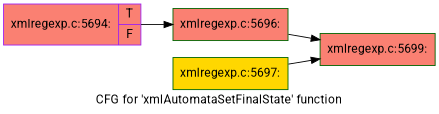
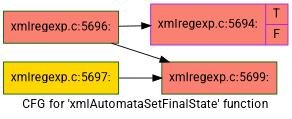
edge "xmlregexp.c:5694:" -> "xmlregexp.c:5696:": reversed
